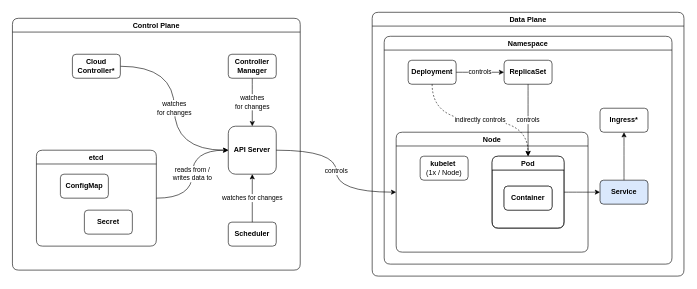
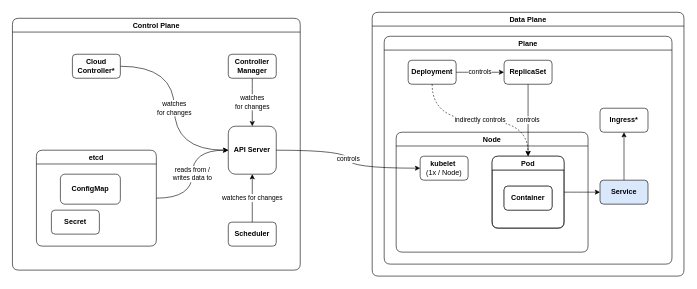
node "Namespace": label "Namespace" -> "Plane"
edge "API Server" -> "Node": now "API Server" -> "kubelet (1x / Node)"
node "ConfigMap": size 48x24 -> 60x30
node "Secret": moved (108, 222) -> (75, 222)
